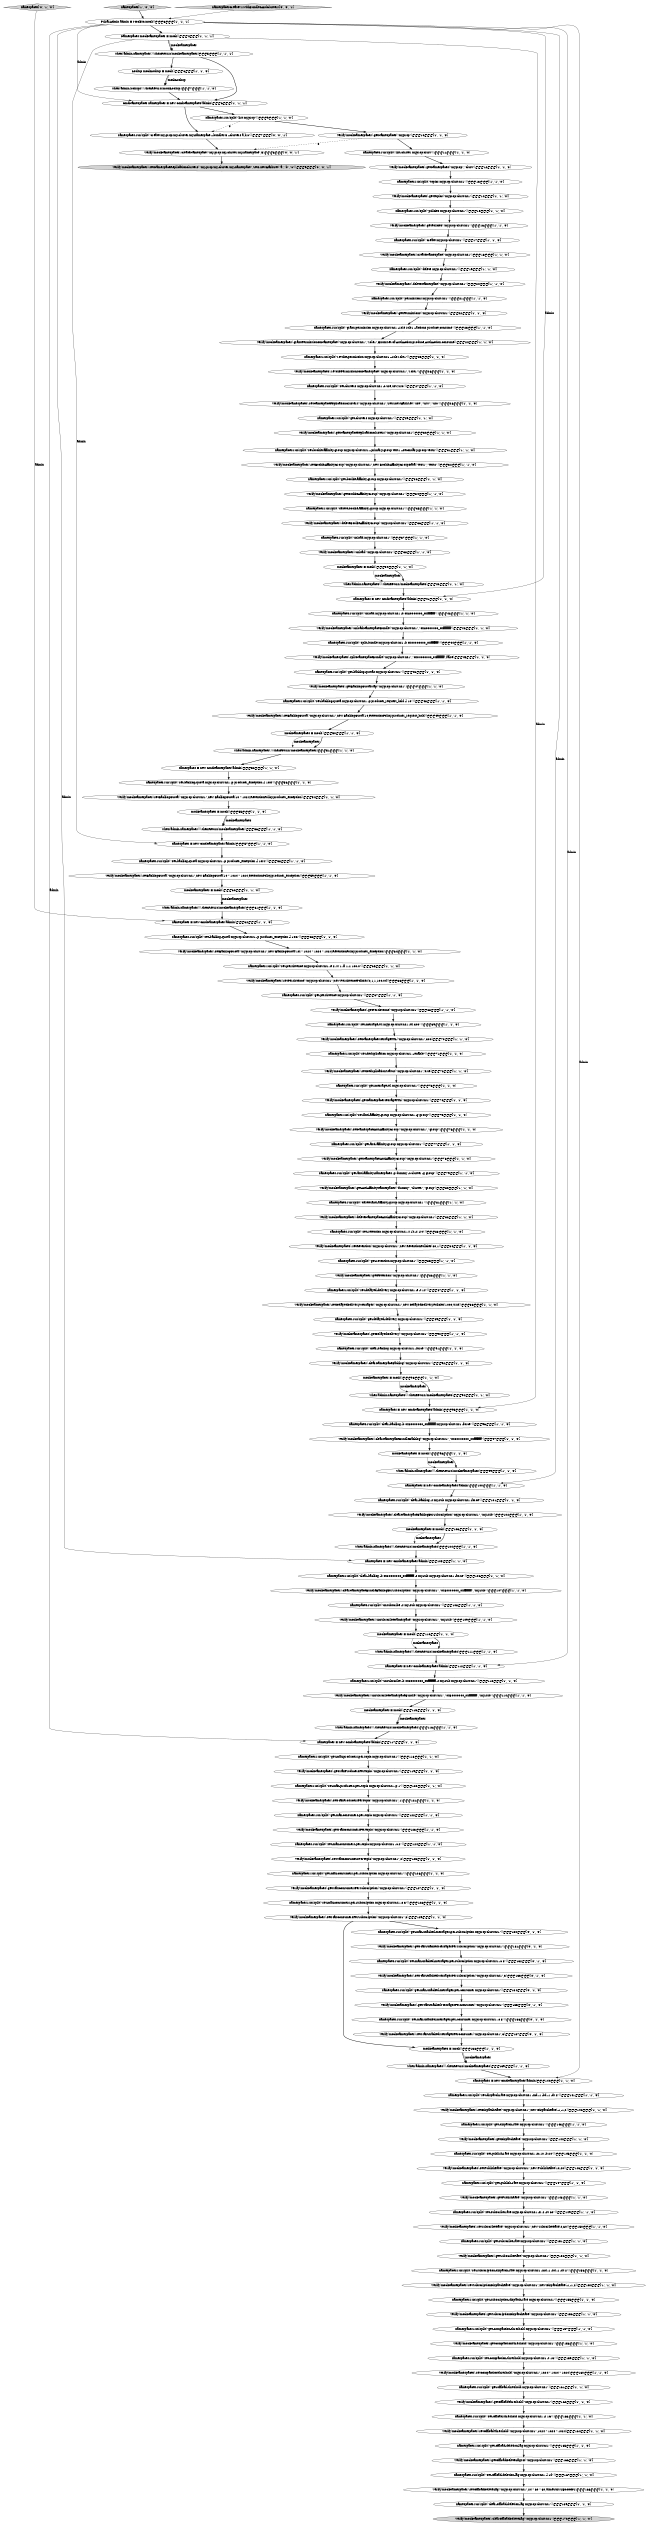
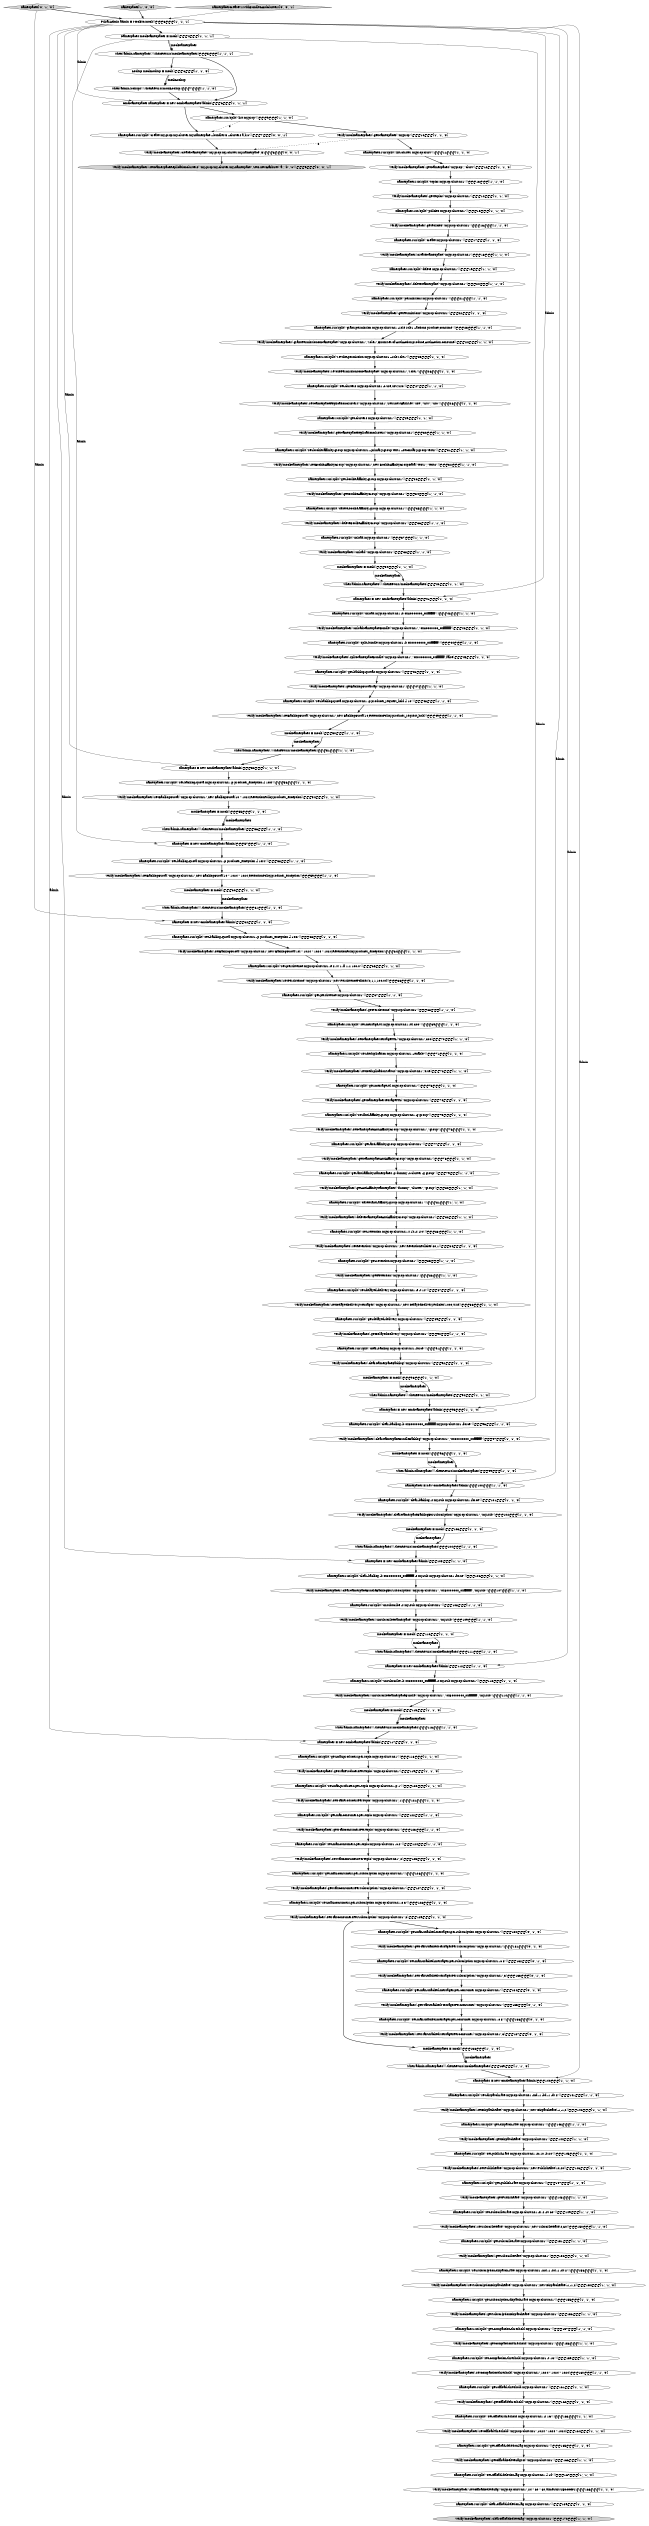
edge "namespaces['0', '1', '0']" -> "PulsarAdmin admin = Mockito.mock()@@@3@@@['1', '1', '1']": added
edge "PulsarAdmin admin = Mockito.mock()@@@3@@@['1', '1', '1']" -> "namespaces = new CmdNamespaces(admin)@@@52@@@['1', '1', '0']": added, label "admin"
